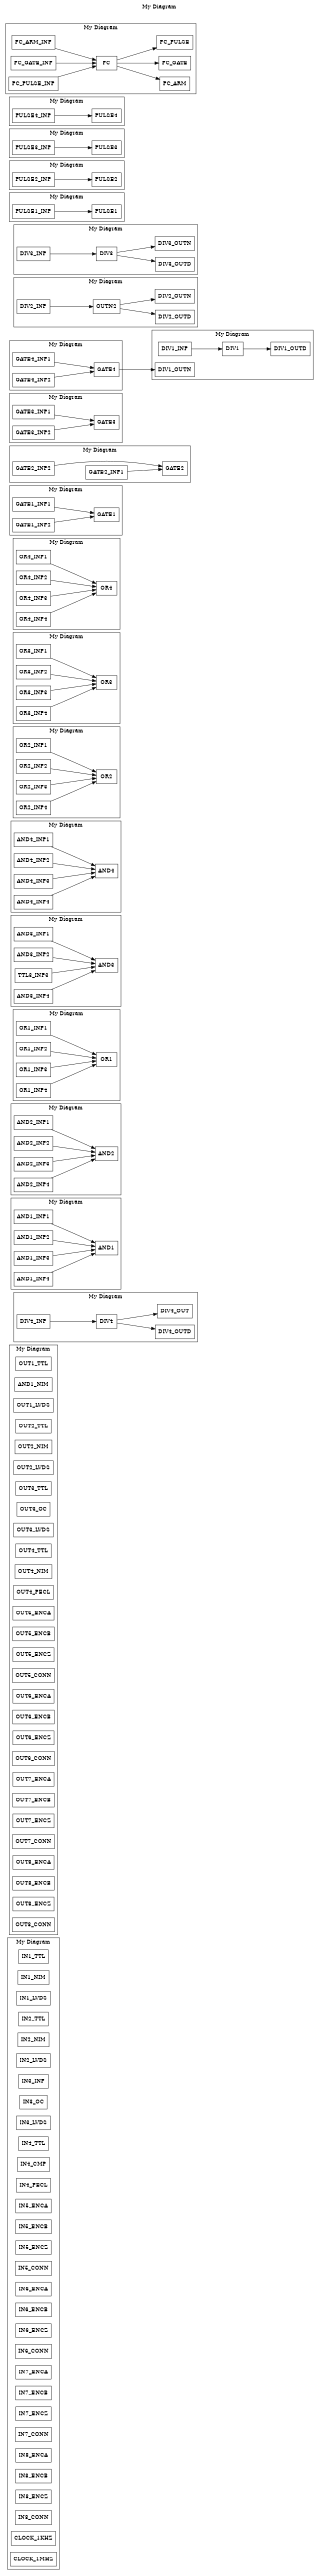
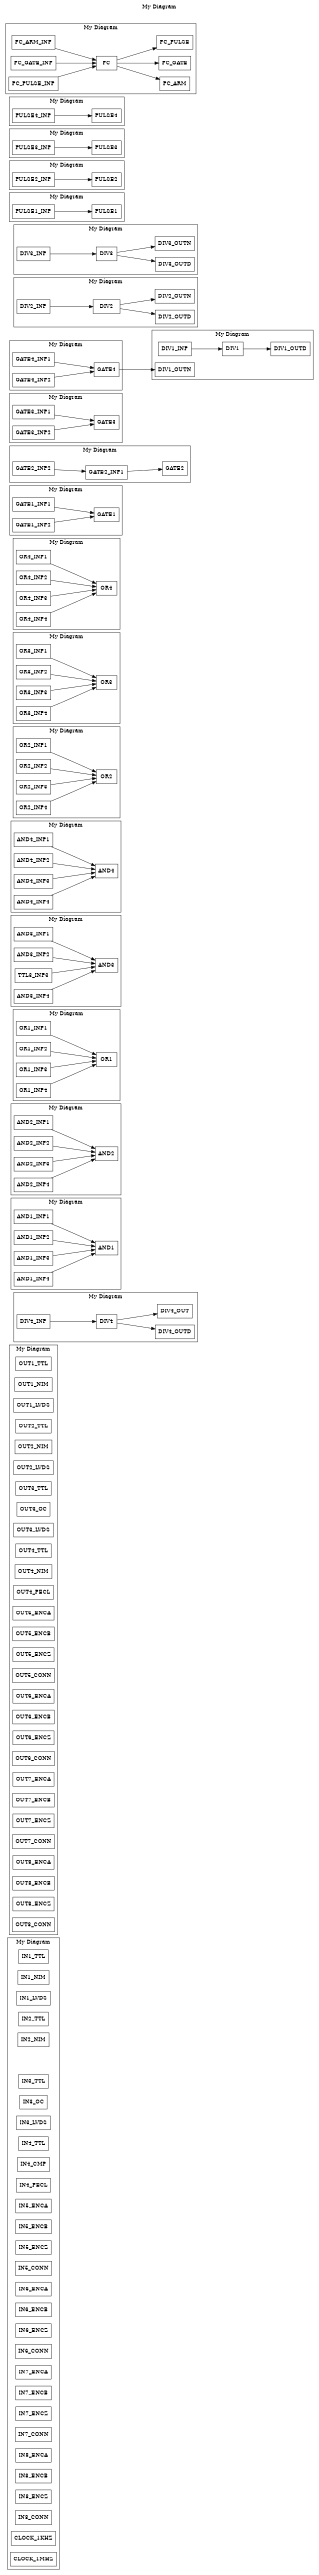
node "OUTN2": label "OUTN2" -> "DIV2"
edge "GATE2_INP2" -> "GATE2": now "GATE2_INP2" -> "GATE2_INP1"
node "AND1_NIM": label "AND1_NIM" -> "OUT1_NIM"
node "IN2_LVDS": removed
node "IN3_INP": label "IN3_INP" -> "IN3_TTL"
